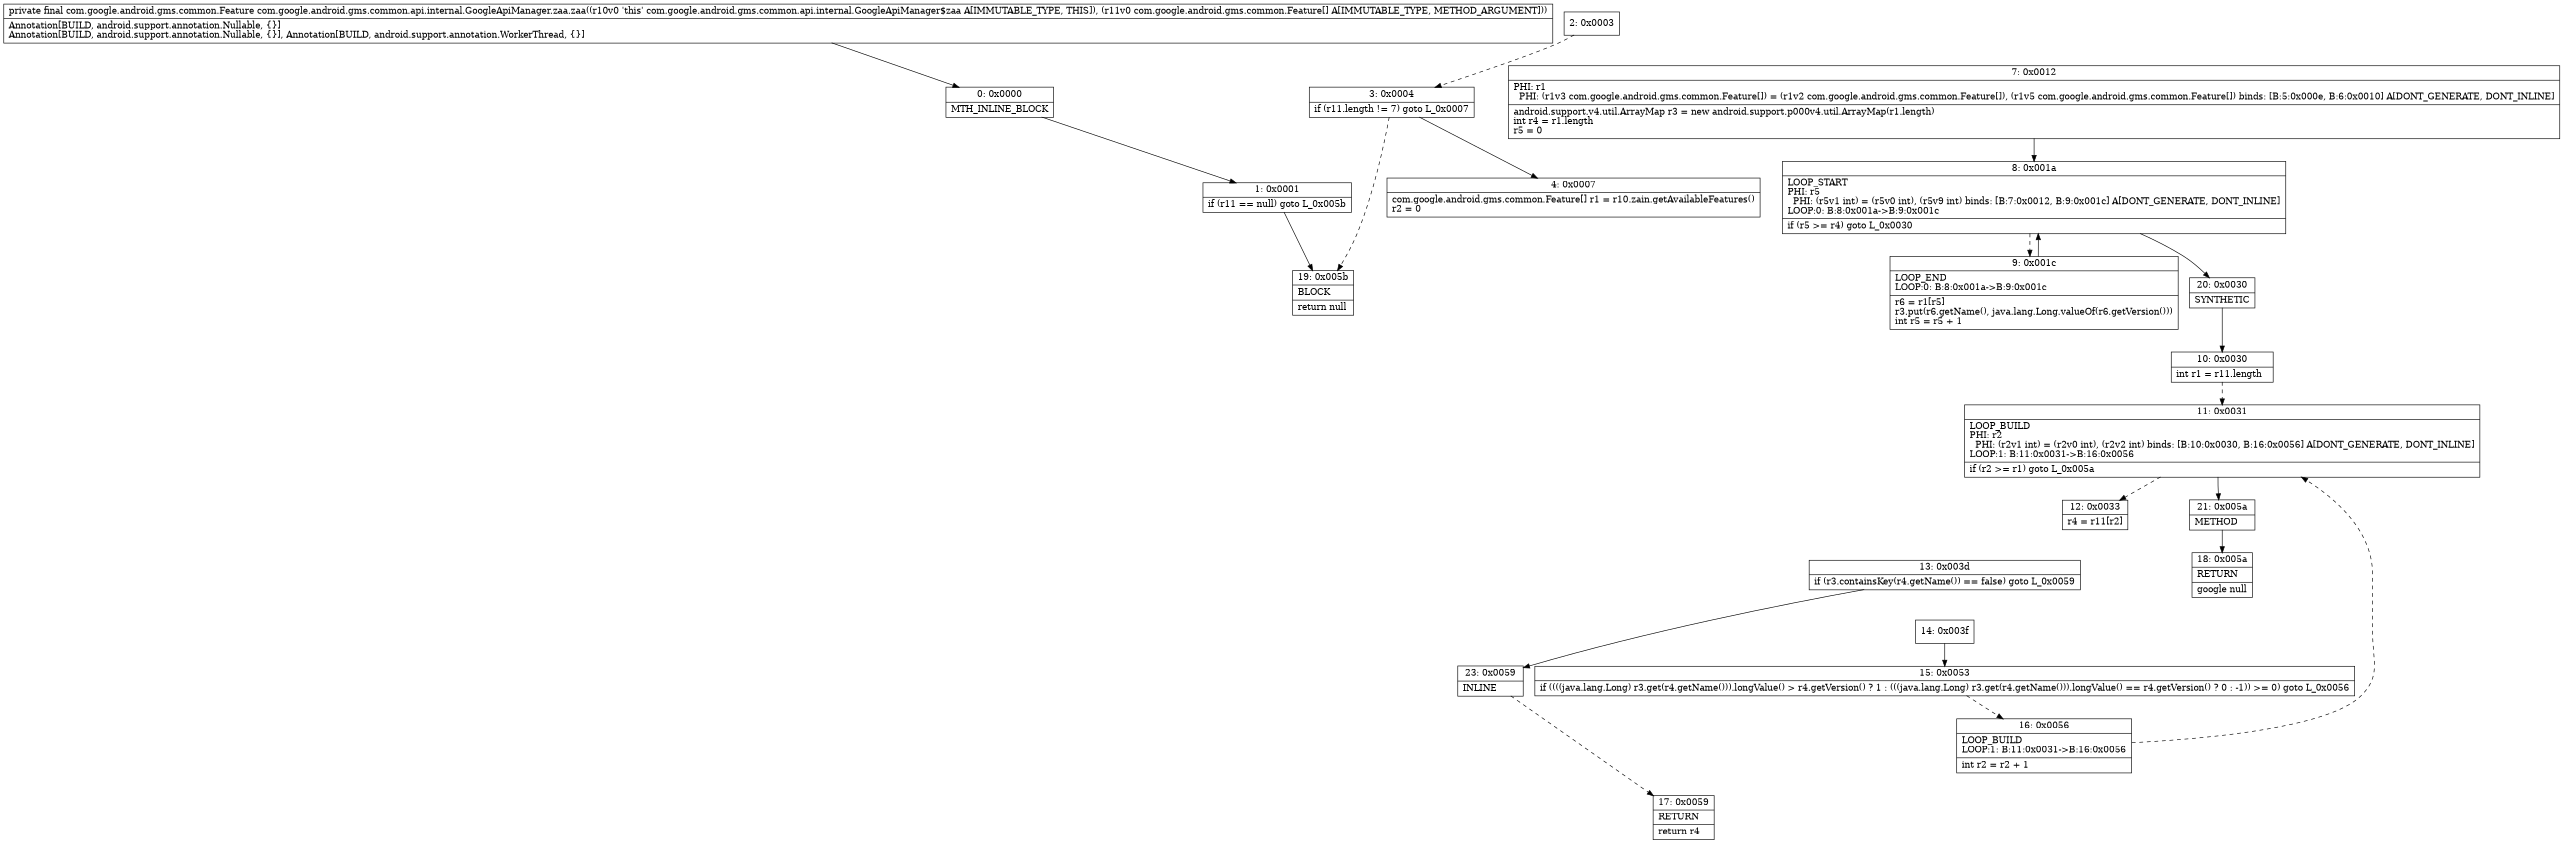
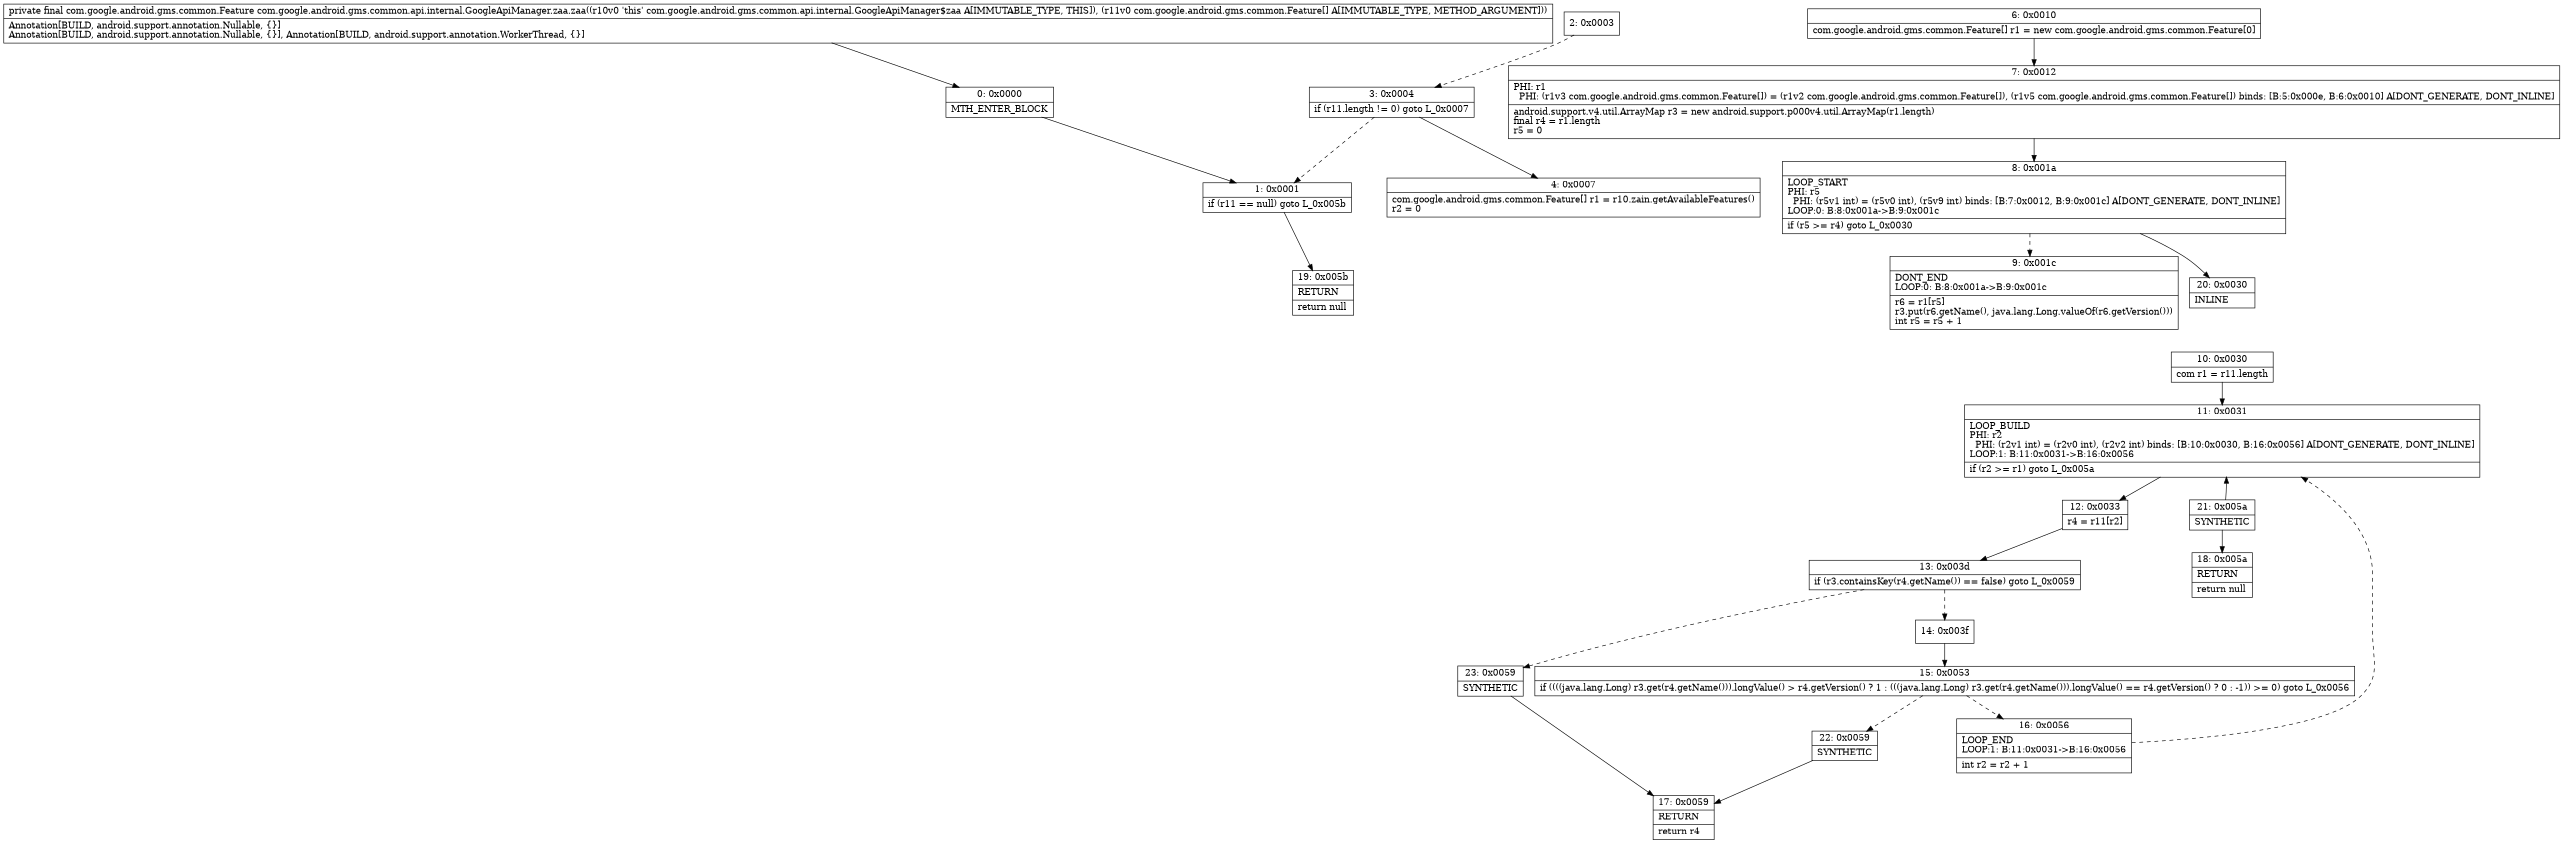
node "6: 0x0010": added
node "0: 0x0000": text "MTH_INLINE_BLOCK" -> "MTH_ENTER_BLOCK"
node "3: 0x0004": text "if (r11.length != 7) goto L_0x0007" -> "if (r11.length != 0) goto L_0x0007"
node "7: 0x0012": text "int r4 = r1.length" -> "final r4 = r1.length"
edge "3: 0x0004" -> "19: 0x005b": now "3: 0x0004" -> "1: 0x0001"
edge "9: 0x001c" -> "8: 0x001a": removed
node "9: 0x001c": text "LOOP_END" -> "DONT_END"
node "19: 0x005b": text "BLOCK" -> "RETURN"
node "20: 0x0030": text "SYNTHETIC" -> "INLINE"
edge "20: 0x0030" -> "10: 0x0030": removed
node "10: 0x0030": text "int r1 = r11.length" -> "com r1 = r11.length"
edge "10: 0x0030" -> "11: 0x0031": style dashed -> solid
edge "11: 0x0031" -> "21: 0x005a": reversed
edge "11: 0x0031" -> "12: 0x0033": style dashed -> solid
node "21: 0x005a": text "METHOD" -> "SYNTHETIC"
edge "12: 0x0033" -> "13: 0x003d": added
node "18: 0x005a": text "google null" -> "return null"
edge "13: 0x003d" -> "14: 0x003f": added
edge "13: 0x003d" -> "23: 0x0059": style solid -> dashed
node "23: 0x0059": text "INLINE" -> "SYNTHETIC"
node "16: 0x0056": text "LOOP_BUILD" -> "LOOP_END"
edge "23: 0x0059" -> "17: 0x0059": style dashed -> solid
node "22: 0x0059": added
